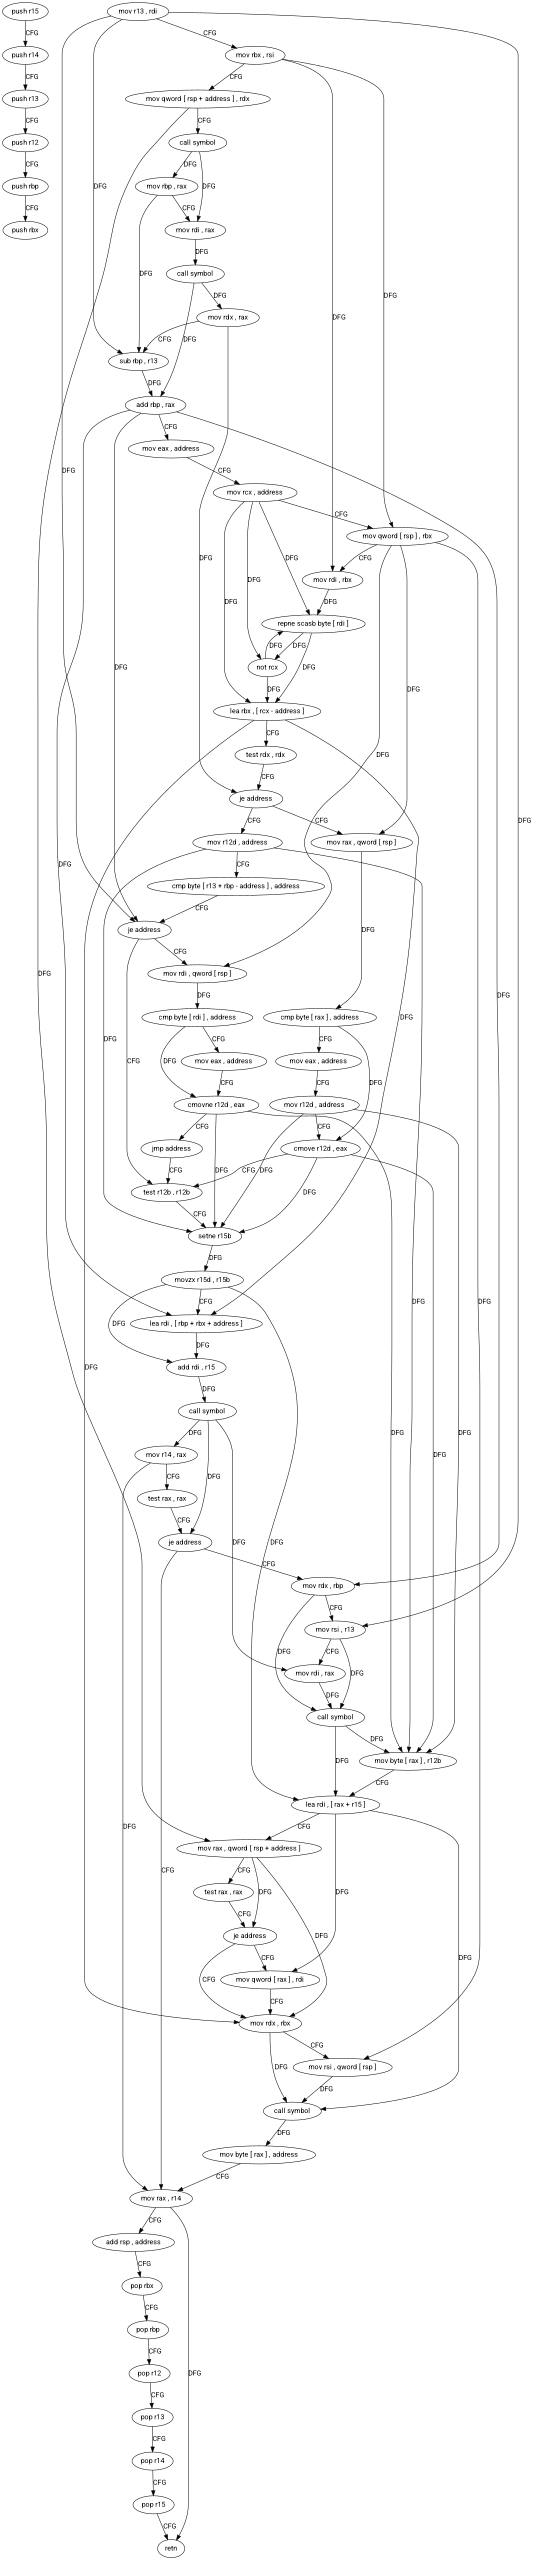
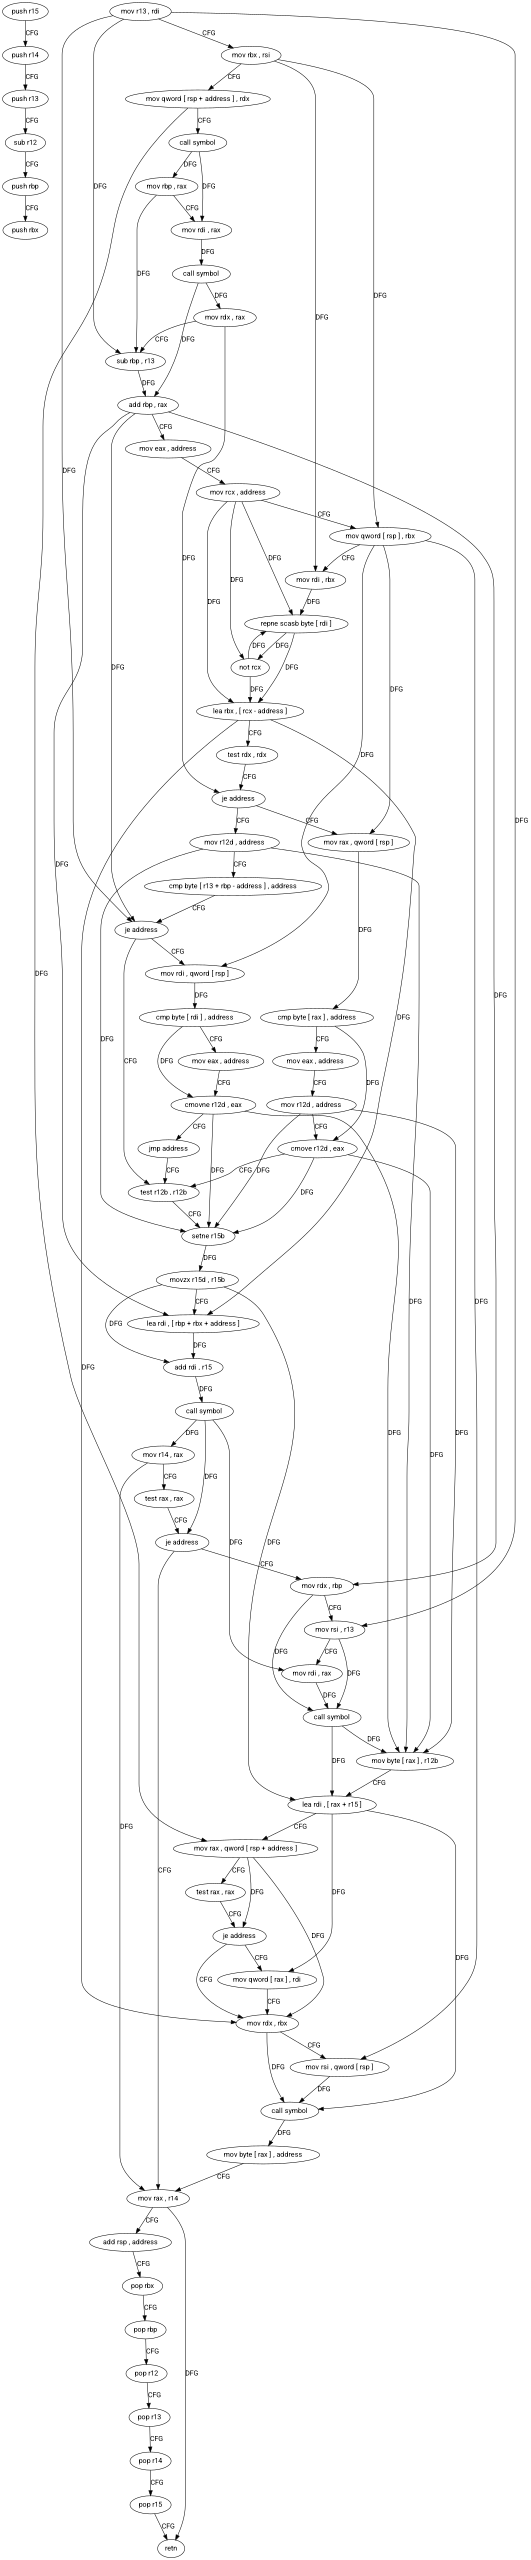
node "push r12": label "push r12" -> "sub r12"
